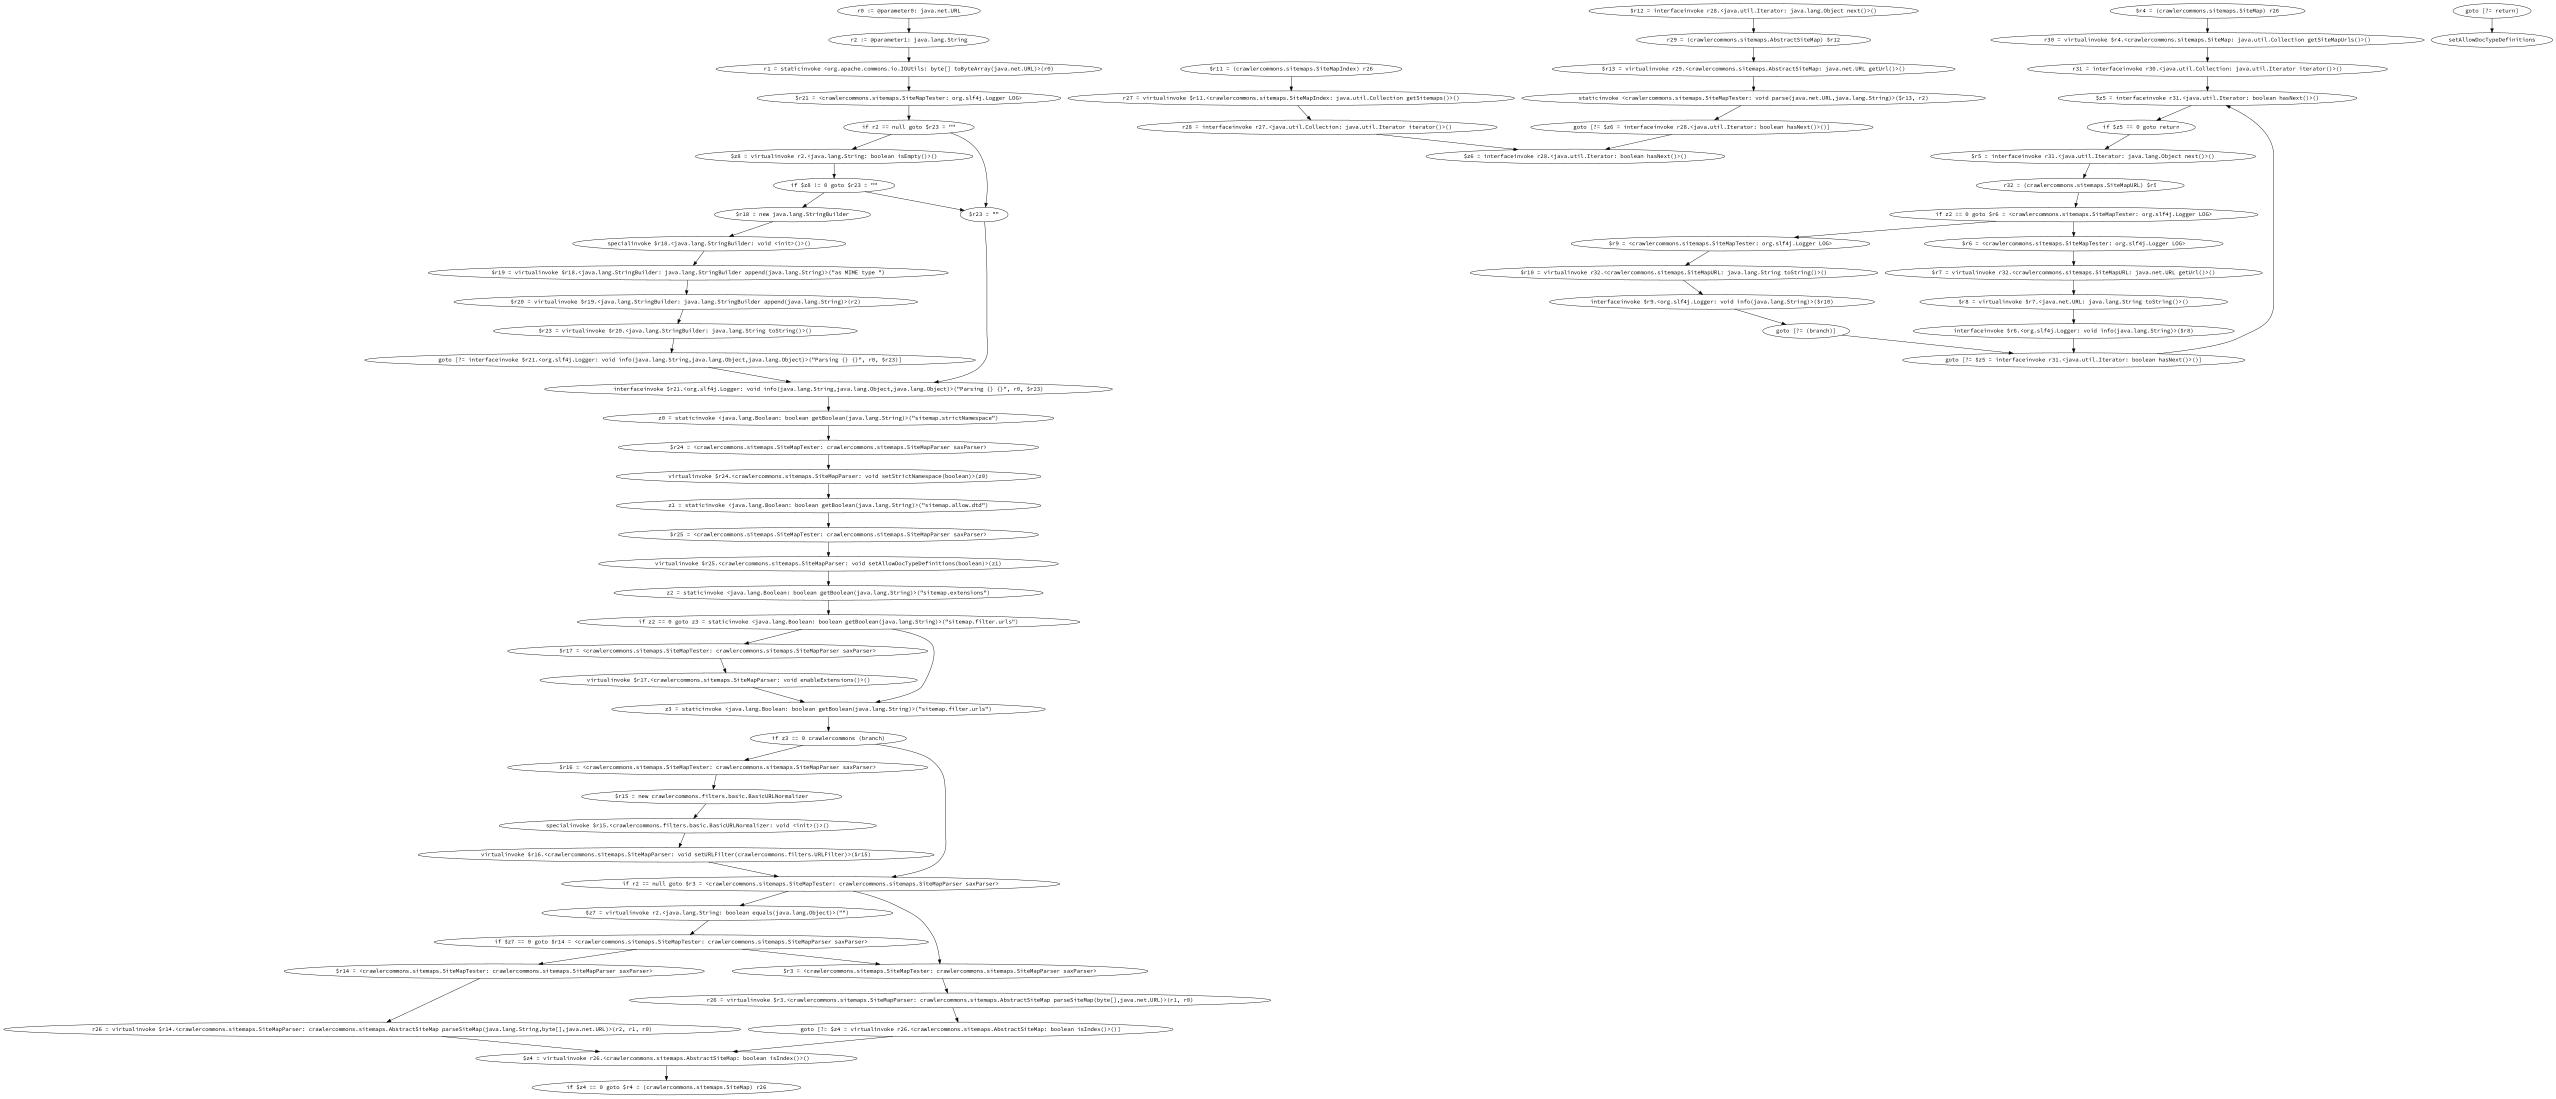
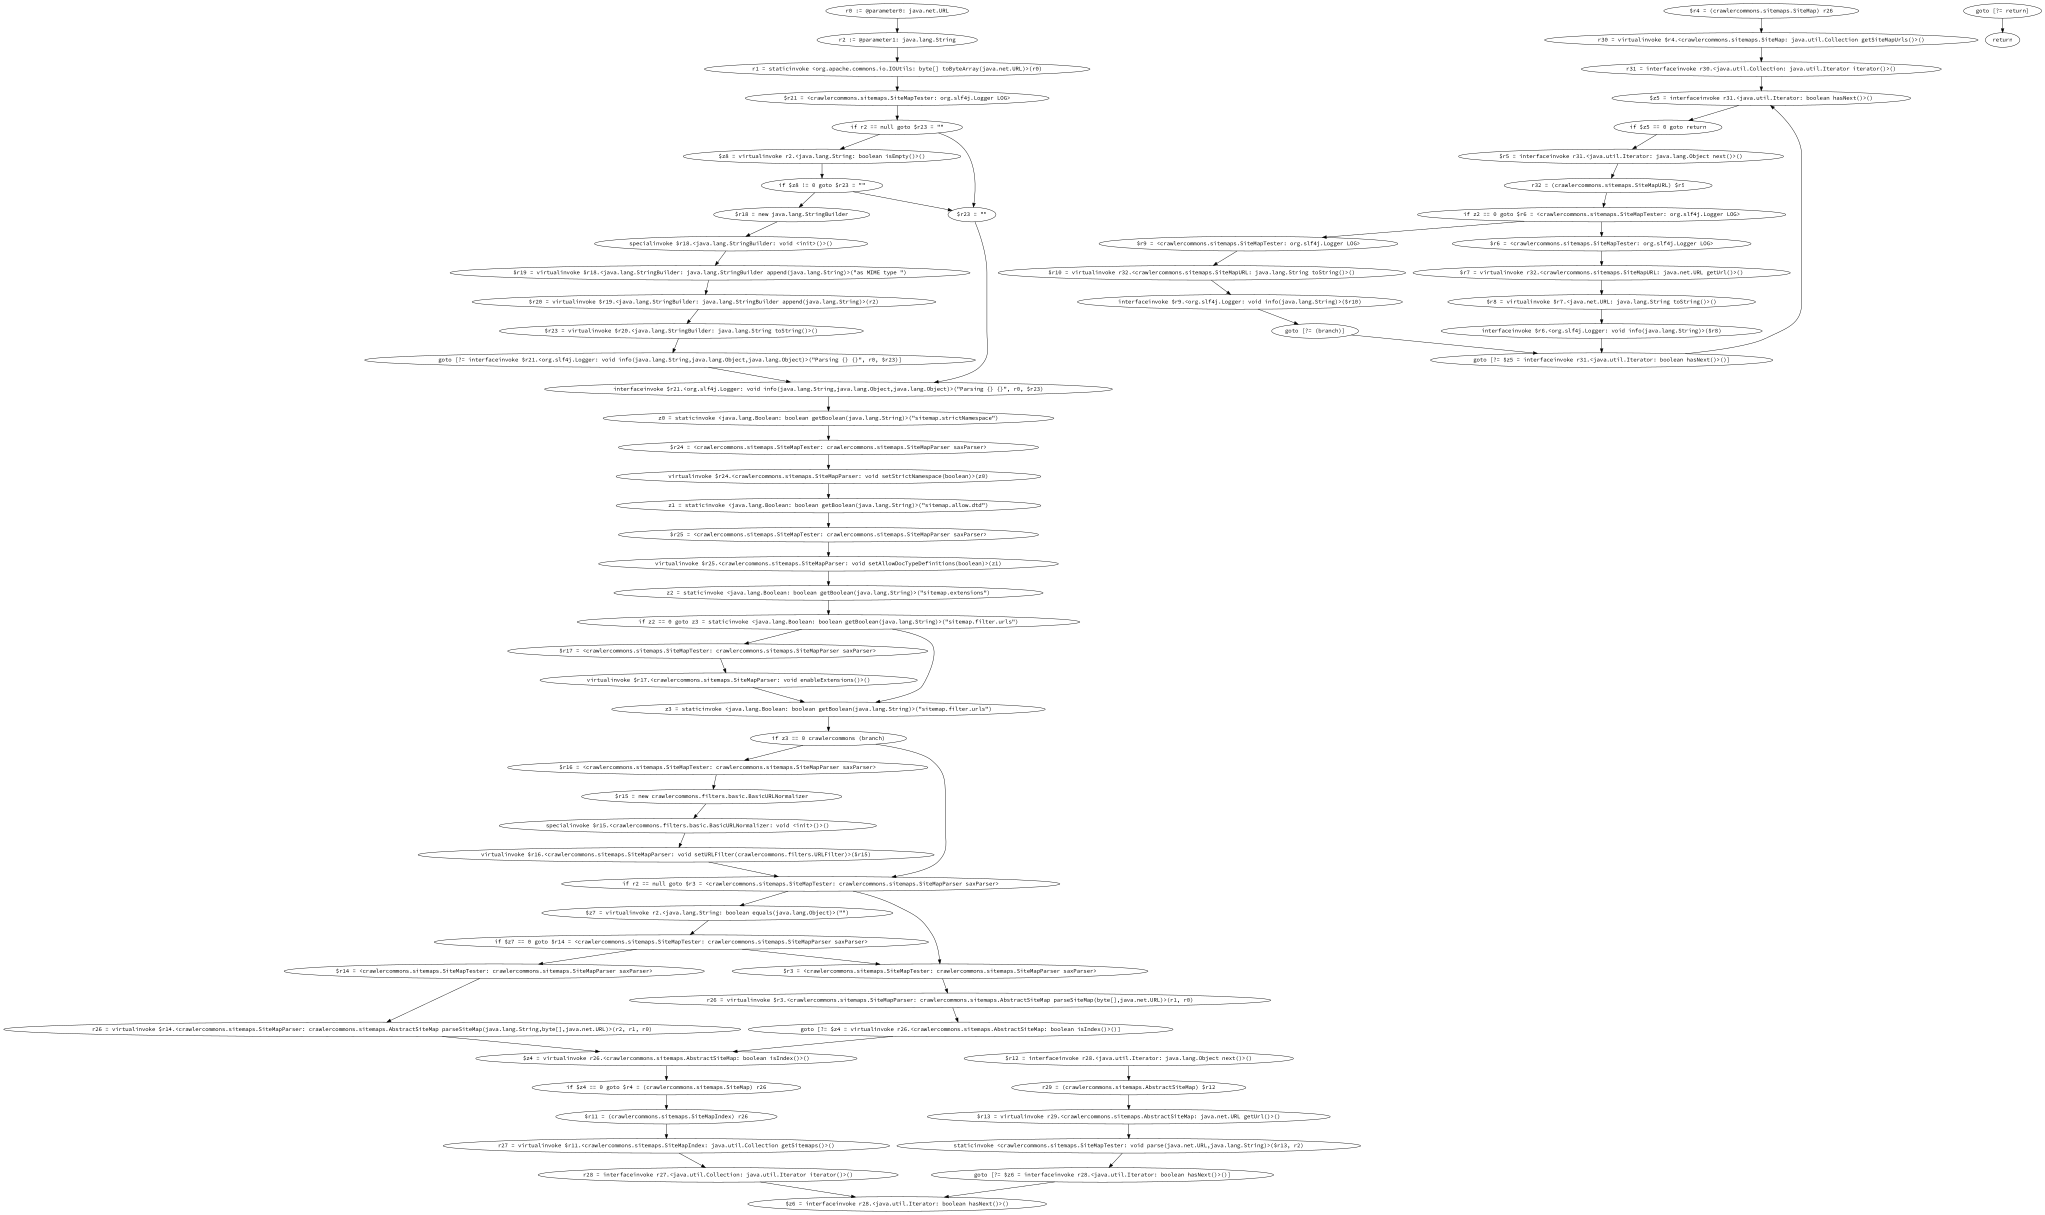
node "setAllowDocTypeDefinitions": label "setAllowDocTypeDefinitions" -> "return"
edge "if $z4 == 0 goto $r4 = (crawlercommons.sitemaps.SiteMap) r26" -> "$r11 = (crawlercommons.sitemaps.SiteMapIndex) r26": added
